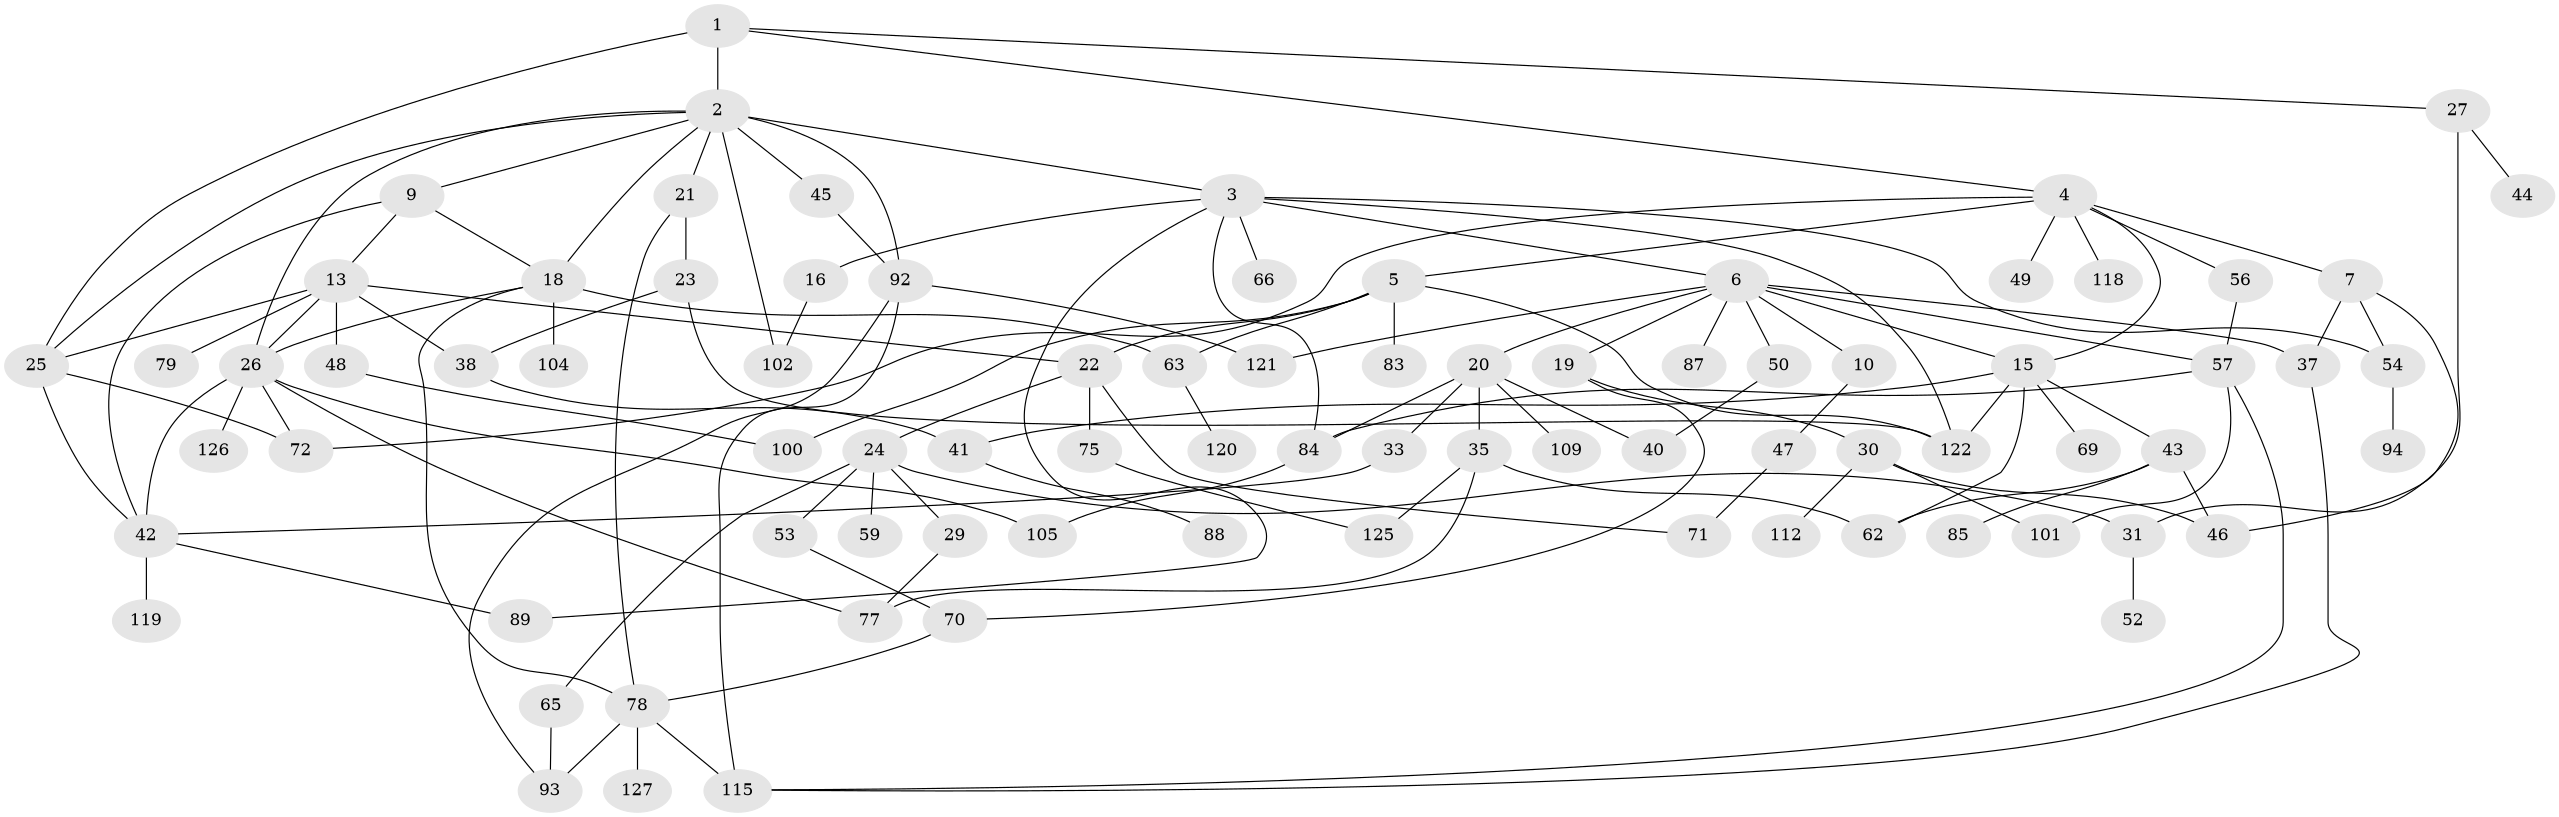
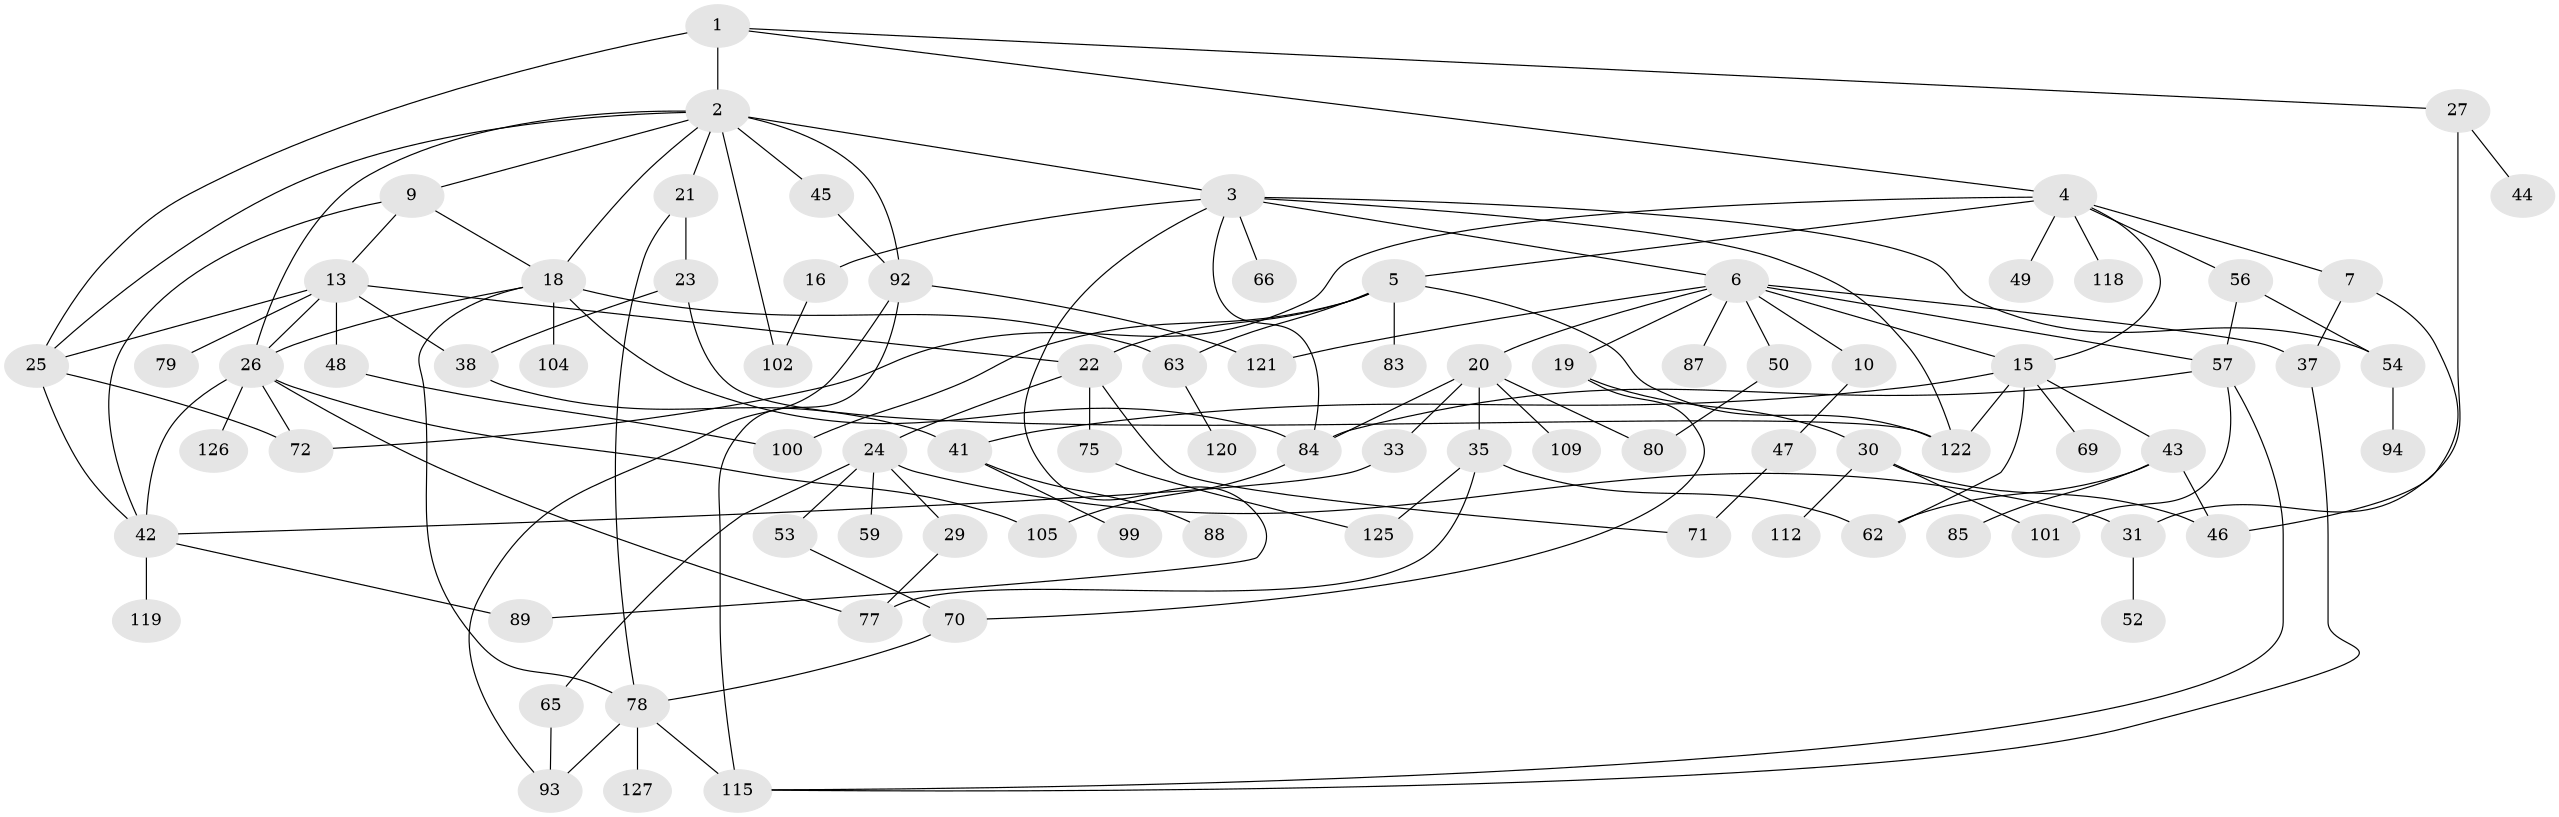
edge "7" -- "54": now "56" -- "54"
edge "18" -- "84": added
node "40": label "40" -> "80"
node "99": added
